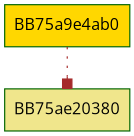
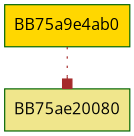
node "BB75ae20380": label "BB75ae20380" -> "BB75ae20080"
